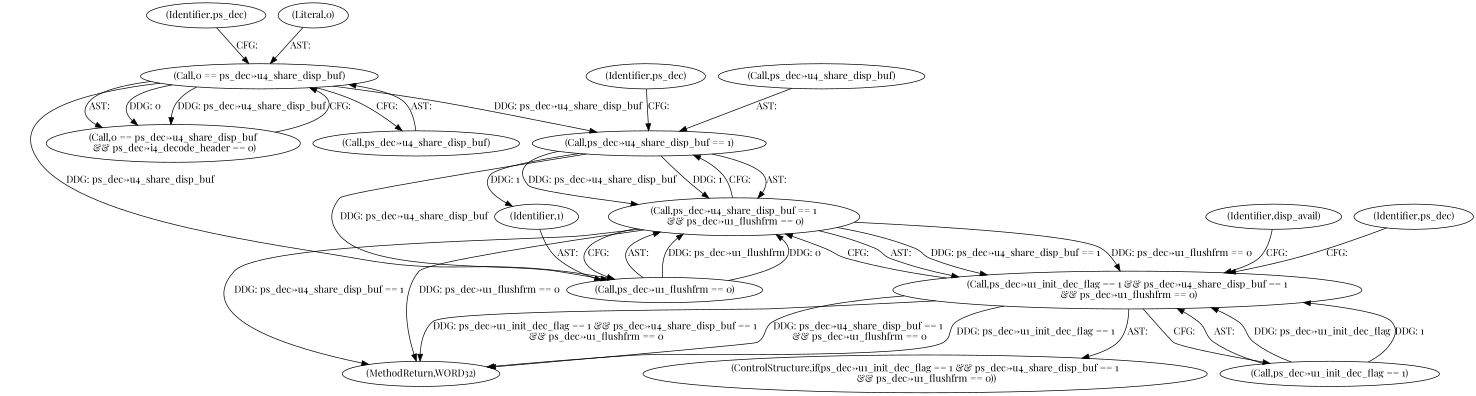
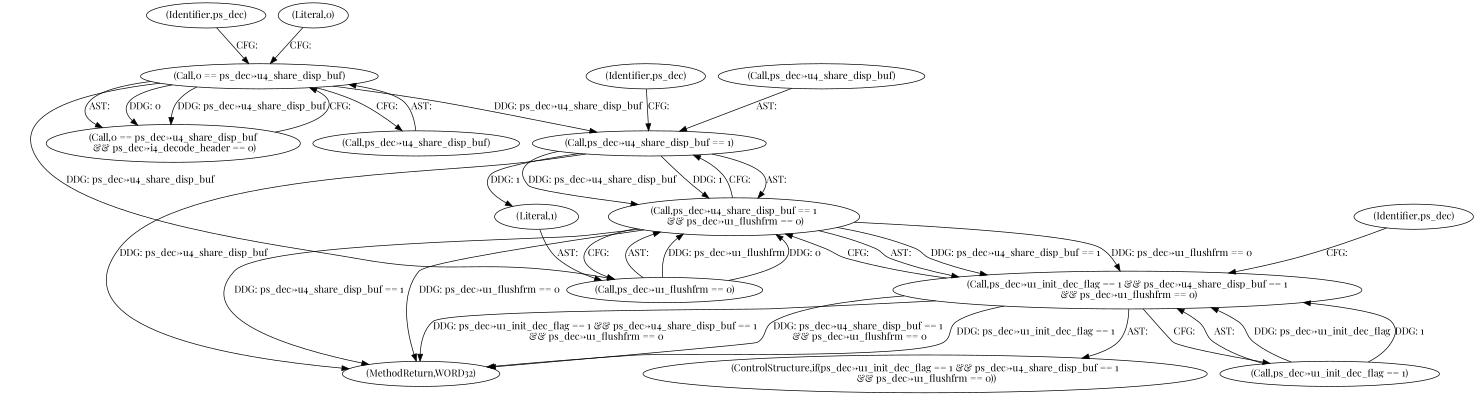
edge "(Literal,0)" -> "(Call,0 == ps_dec->u4_share_disp_buf)": label "AST: " -> "CFG: "
node "(Identifier,1)": label "(Identifier,1)" -> "(Literal,1)"
node "(Identifier,disp_avail)": removed
edge "(Call,ps_dec->u4_share_disp_buf == 1)" -> "(Call,ps_dec->u1_flushfrm == 0)": now "(Call,ps_dec->u4_share_disp_buf == 1)" -> "(MethodReturn,WORD32)"
